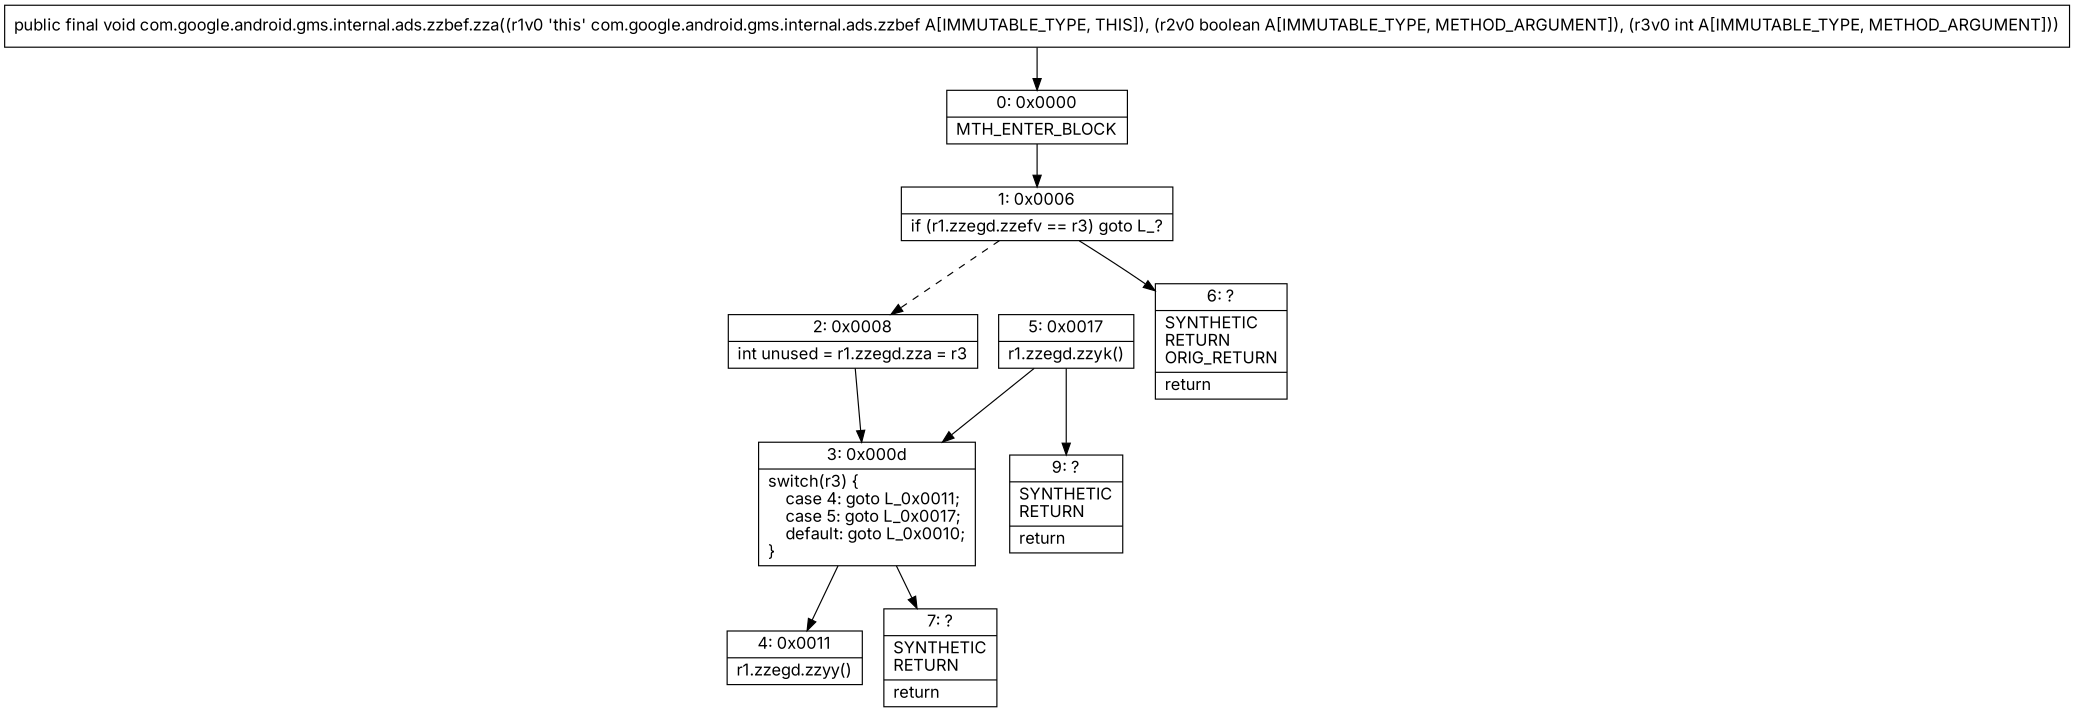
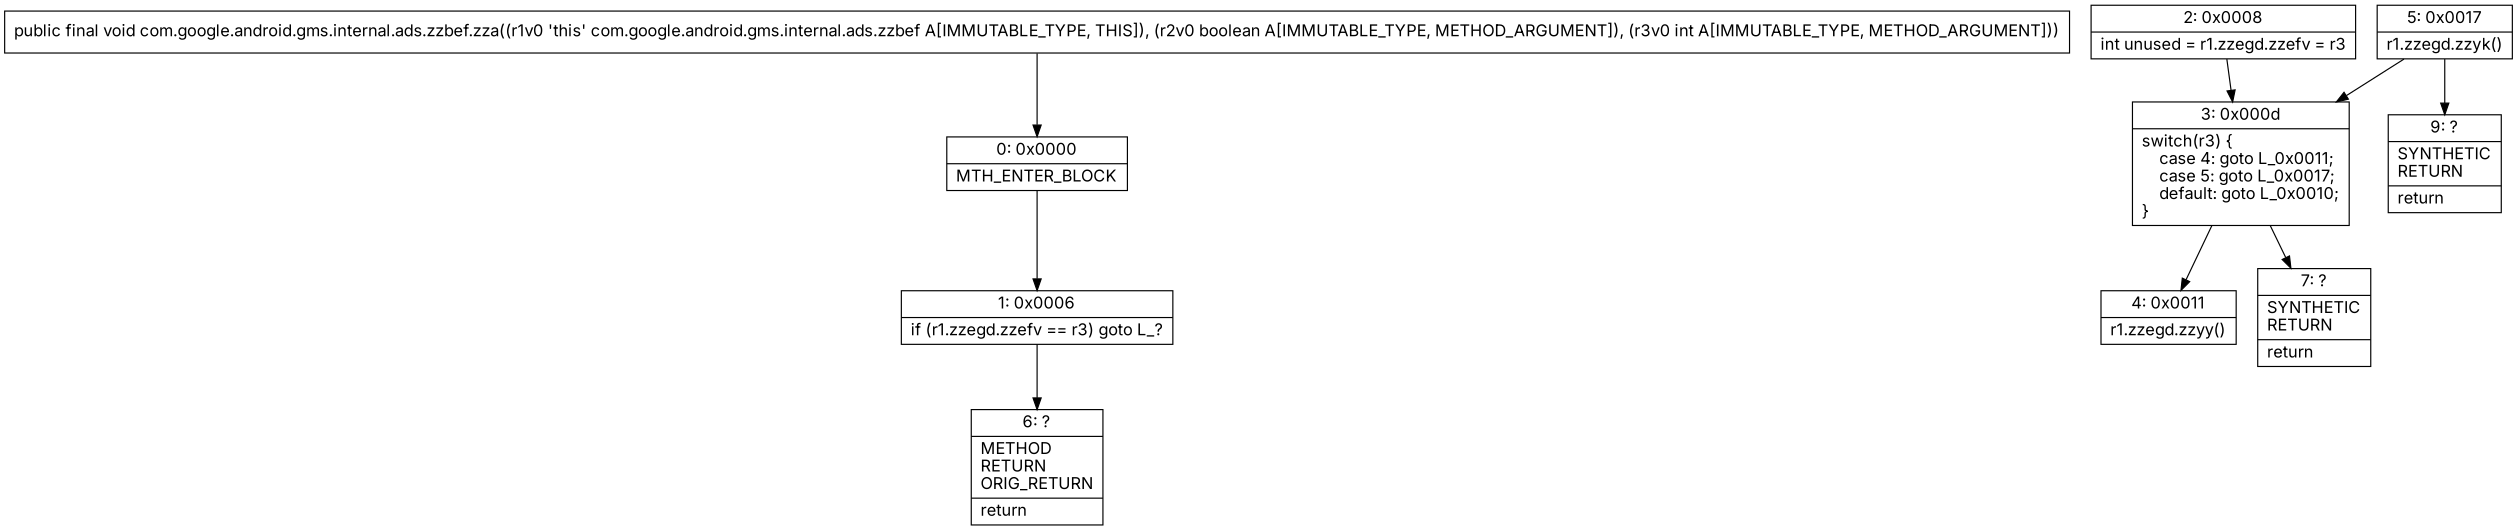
edge "1: 0x0006" -> "2: 0x0008": removed
node "6: ?": text "SYNTHETIC" -> "METHOD"
node "2: 0x0008": text "int unused = r1.zzegd.zza = r3" -> "int unused = r1.zzegd.zzefv = r3"
